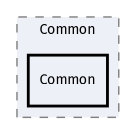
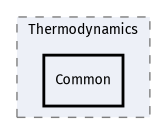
cluster "Common": label "Common" -> "Thermodynamics"
